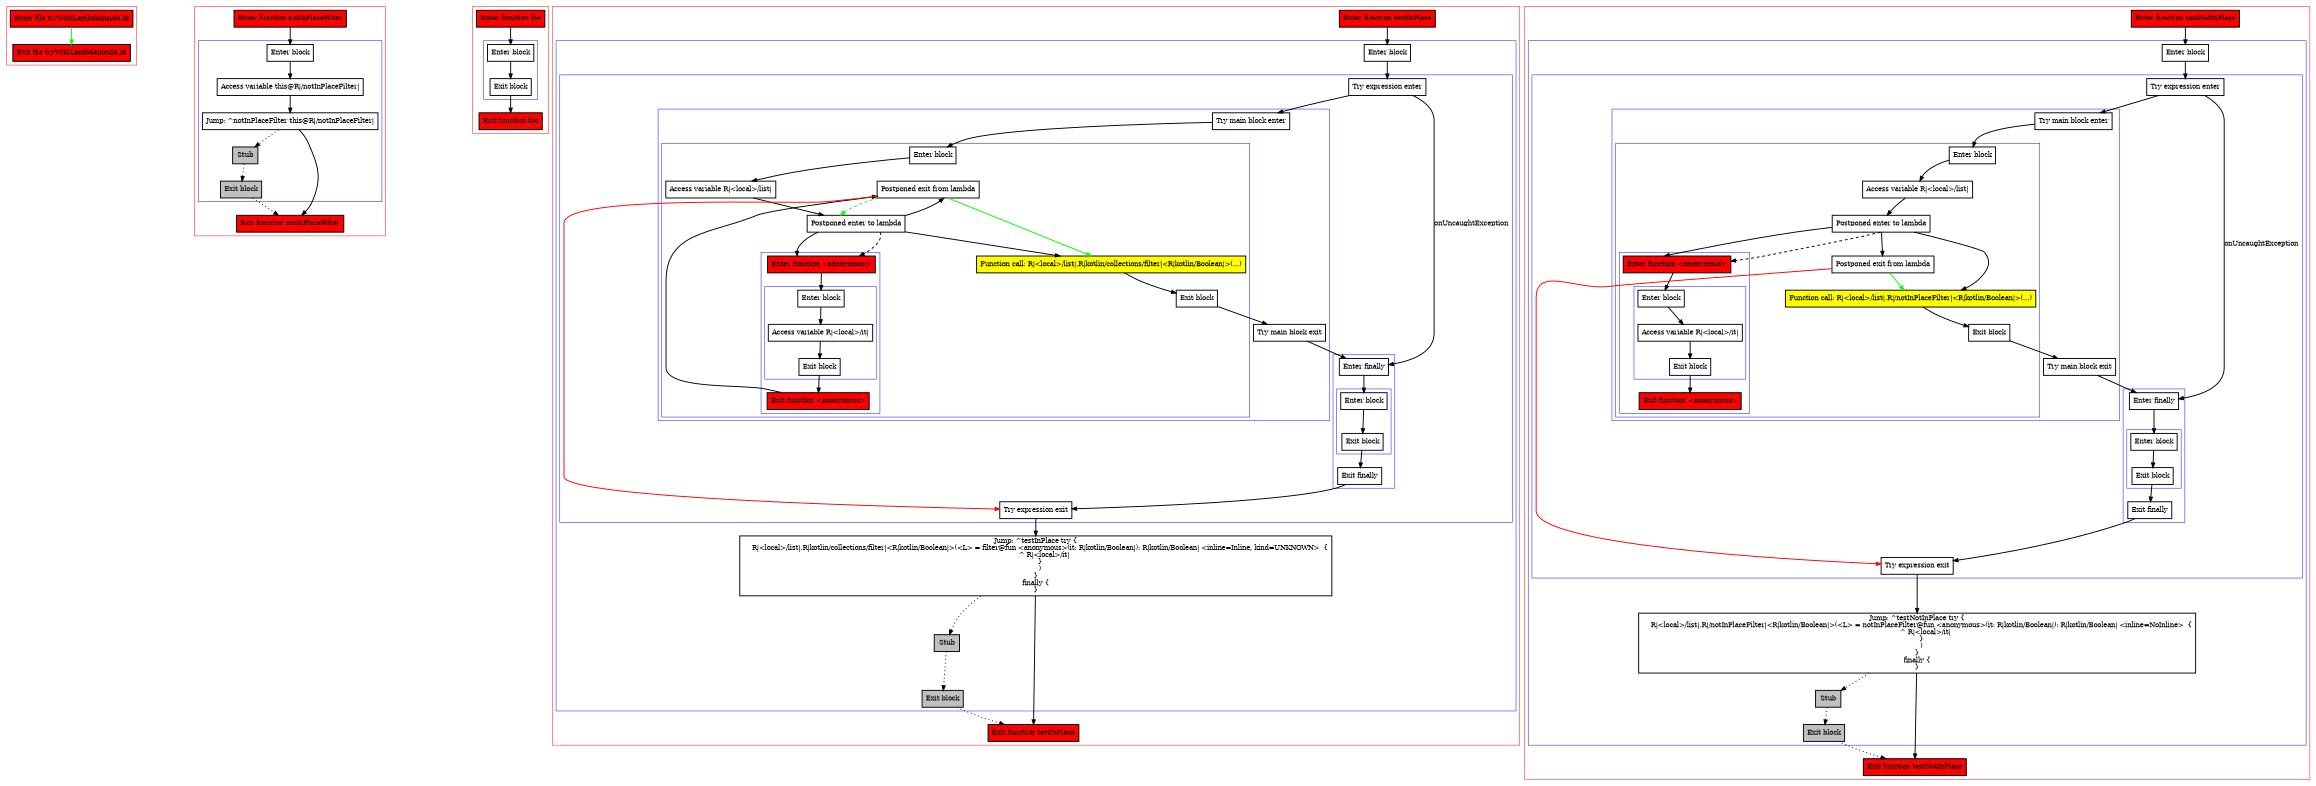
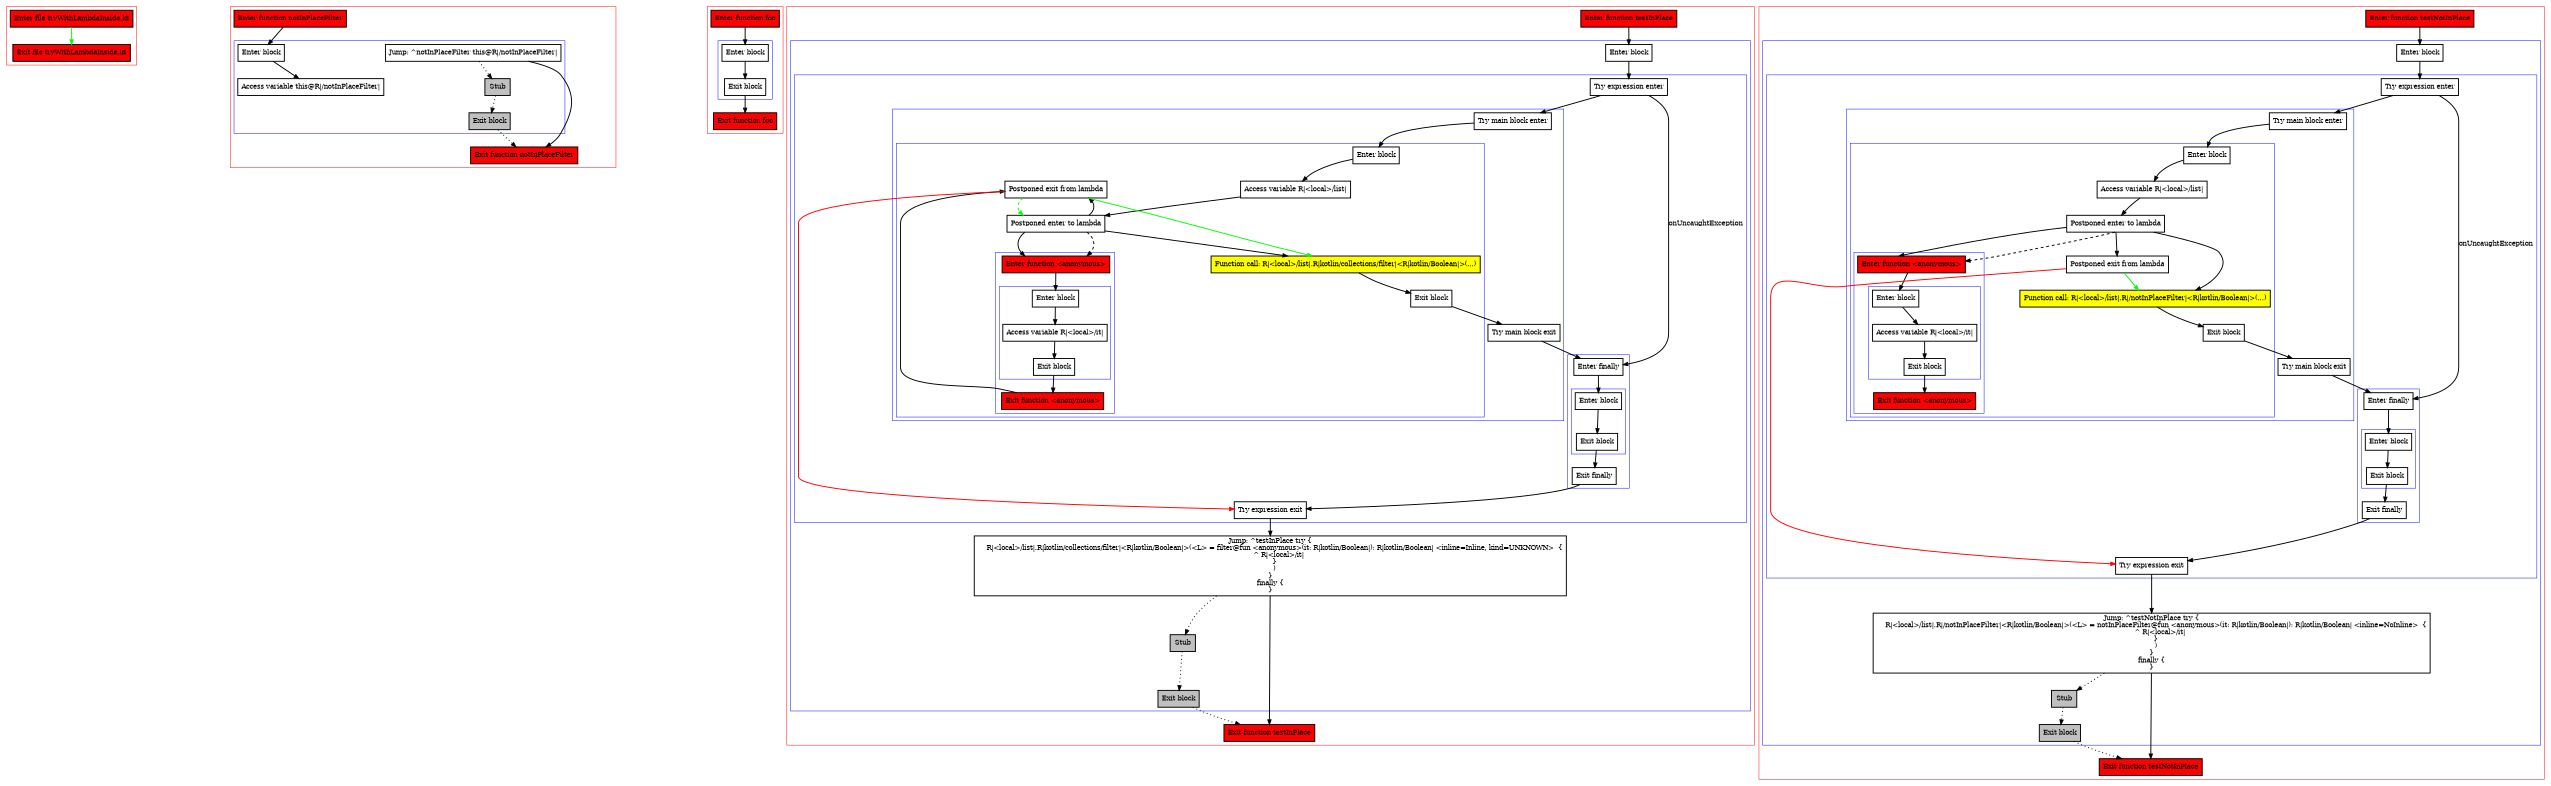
edge "Access variable this@R|/notInPlaceFilter|" -> "Jump: ^notInPlaceFilter this@R|/notInPlaceFilter|": removed
